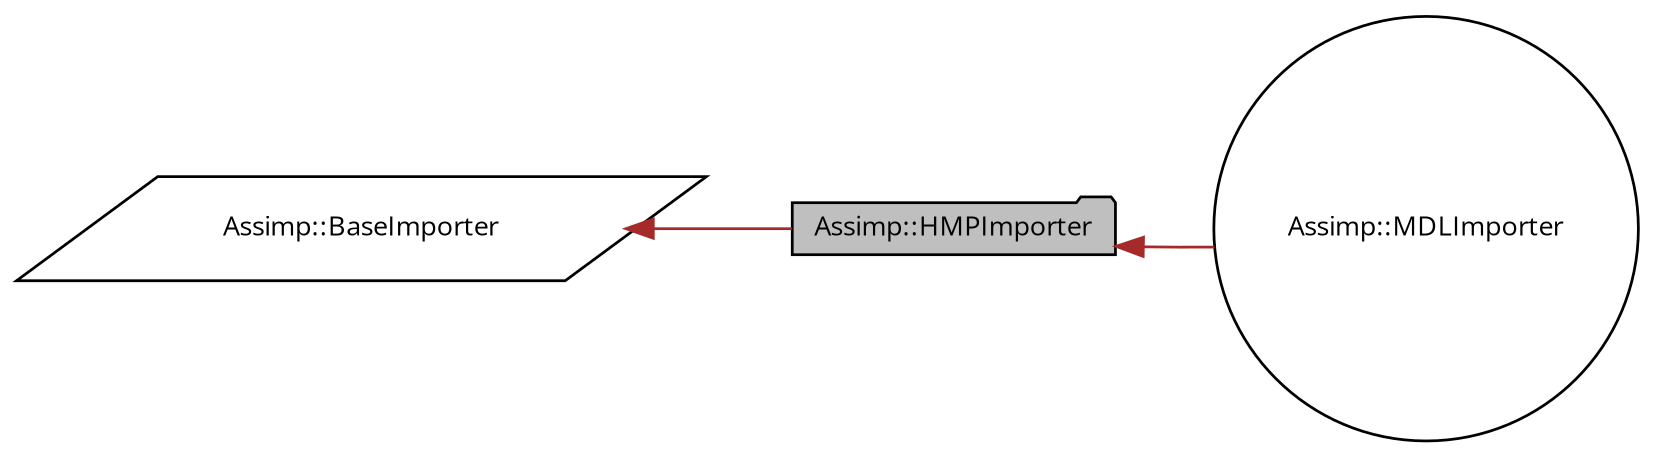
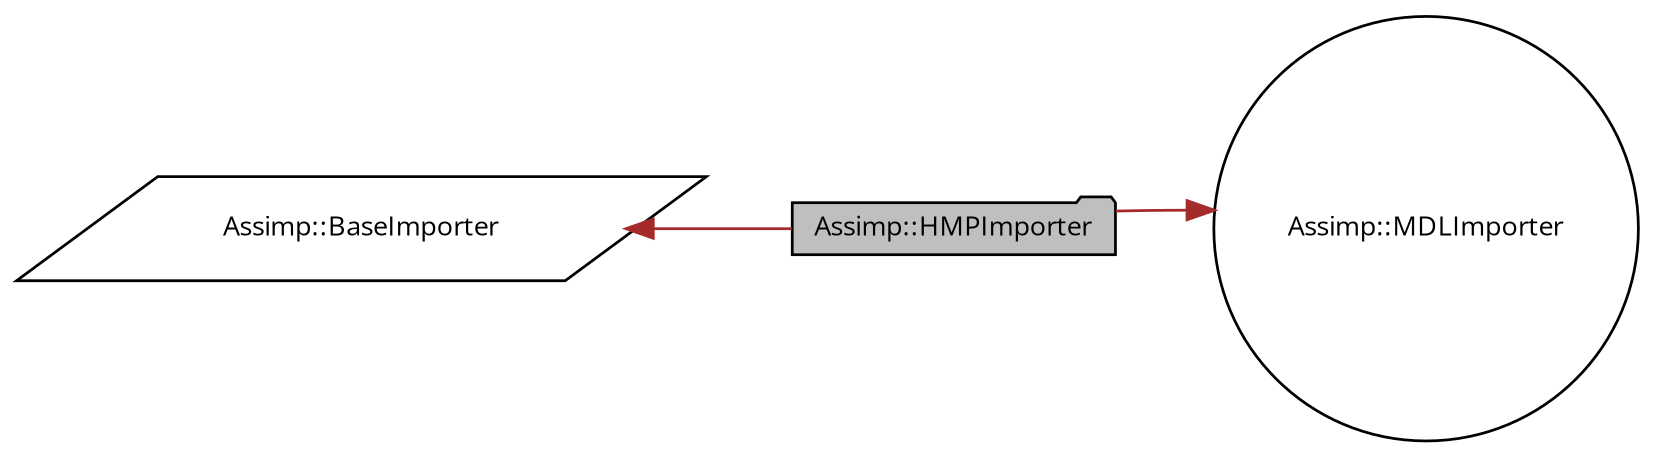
edge "Assimp::MDLImporter" -> "Assimp::HMPImporter": reversed
